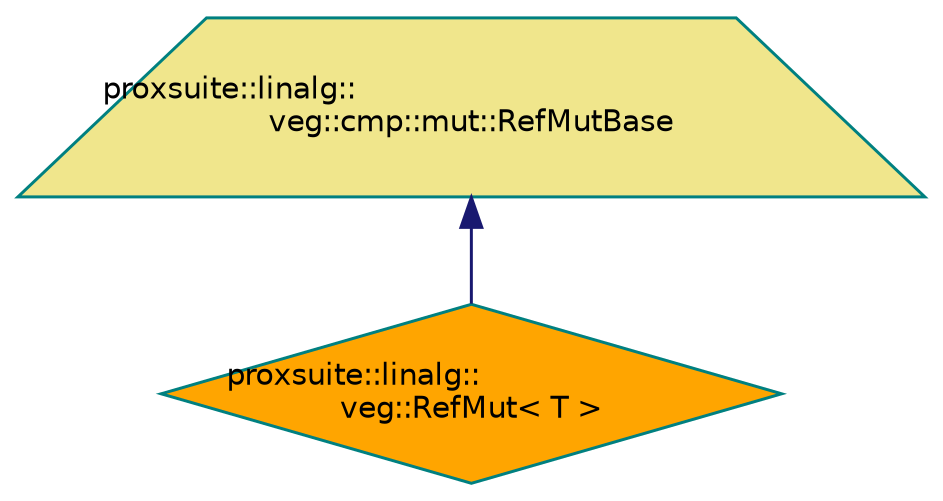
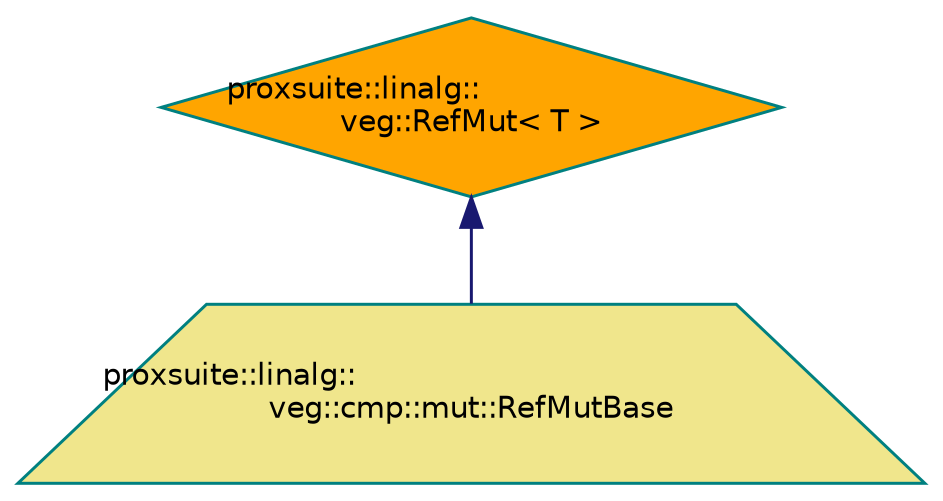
edge "proxsuite::linalg:: veg::RefMut< T >" -> "proxsuite::linalg:: veg::cmp::mut::RefMutBase": reversed
